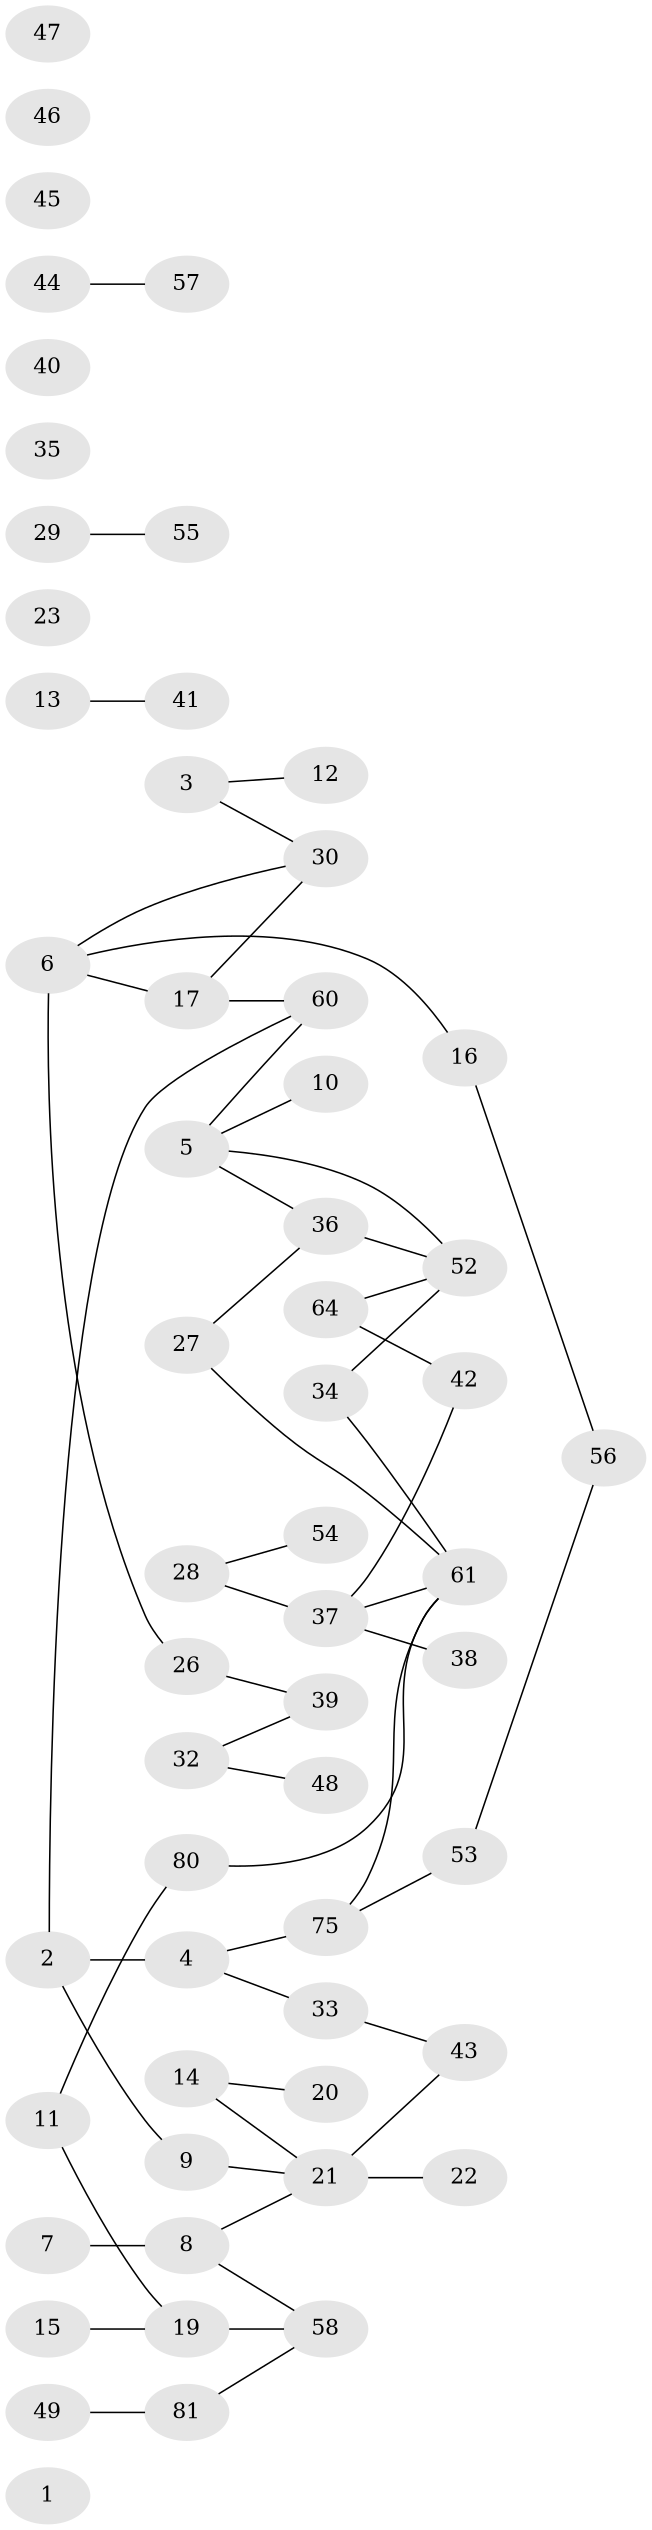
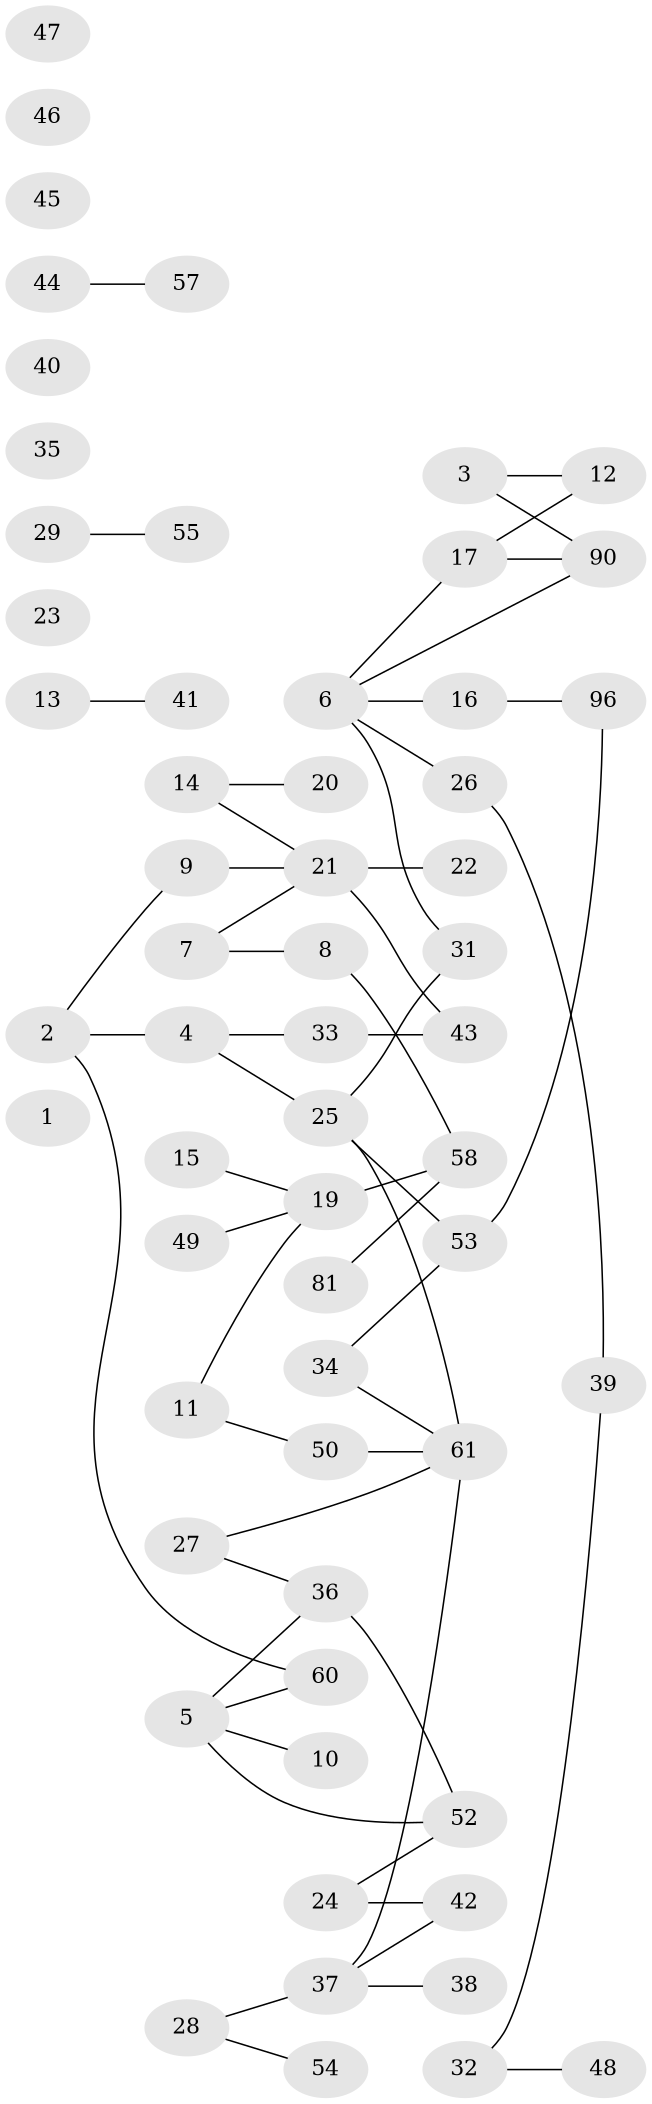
node "30": label "30" -> "90"
node "31": added
edge "17" -- "60": now "17" -- "12"
node "64": label "64" -> "24"
edge "52" -- "34": now "53" -- "34"
node "56": label "56" -> "96"
node "80": label "80" -> "50"
node "75": label "75" -> "25"
edge "21" -- "8": now "21" -- "7"
edge "49" -- "81": now "49" -- "19"
